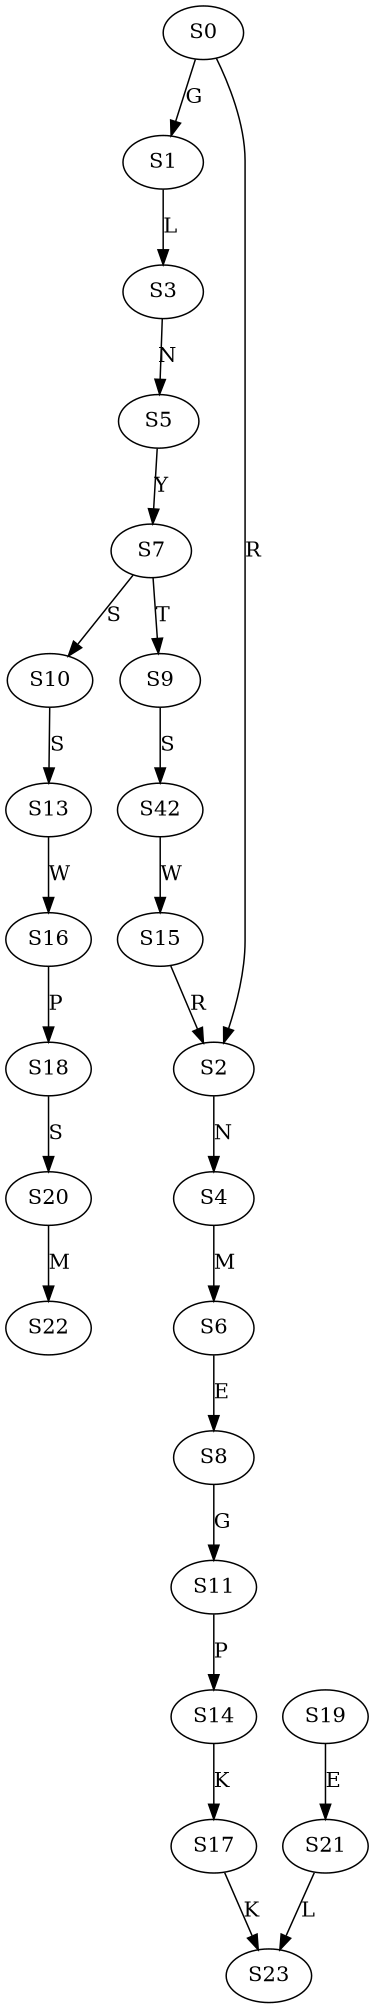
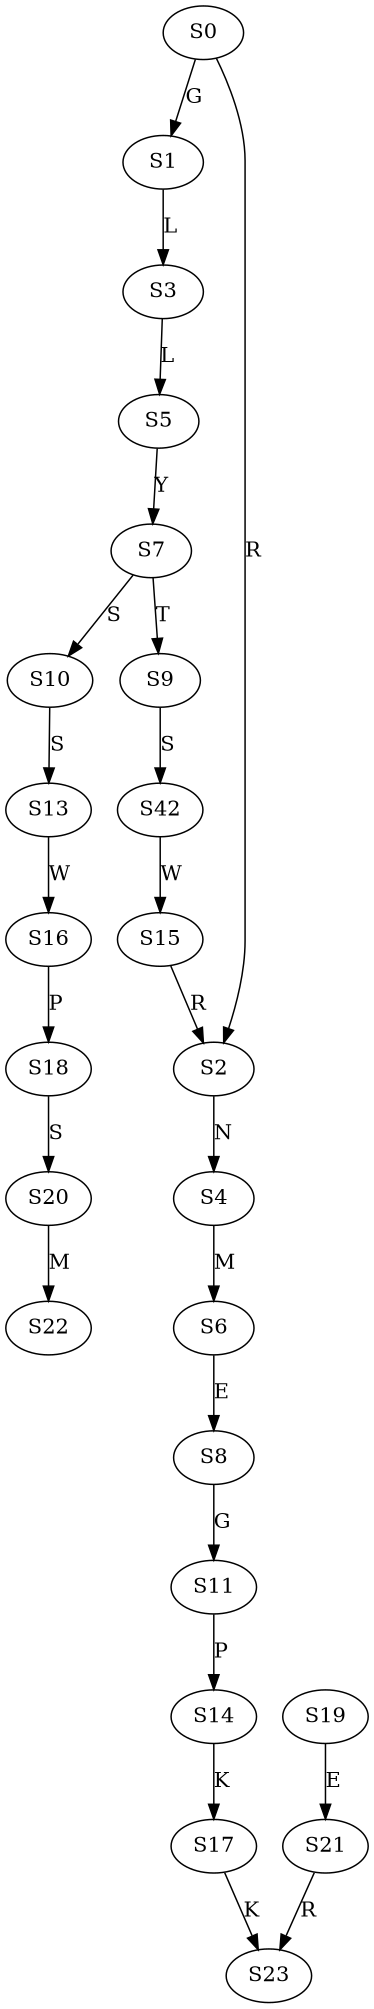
edge "S3" -> "S5": label "N" -> "L"
edge "S21" -> "S23": label "L" -> "R"
